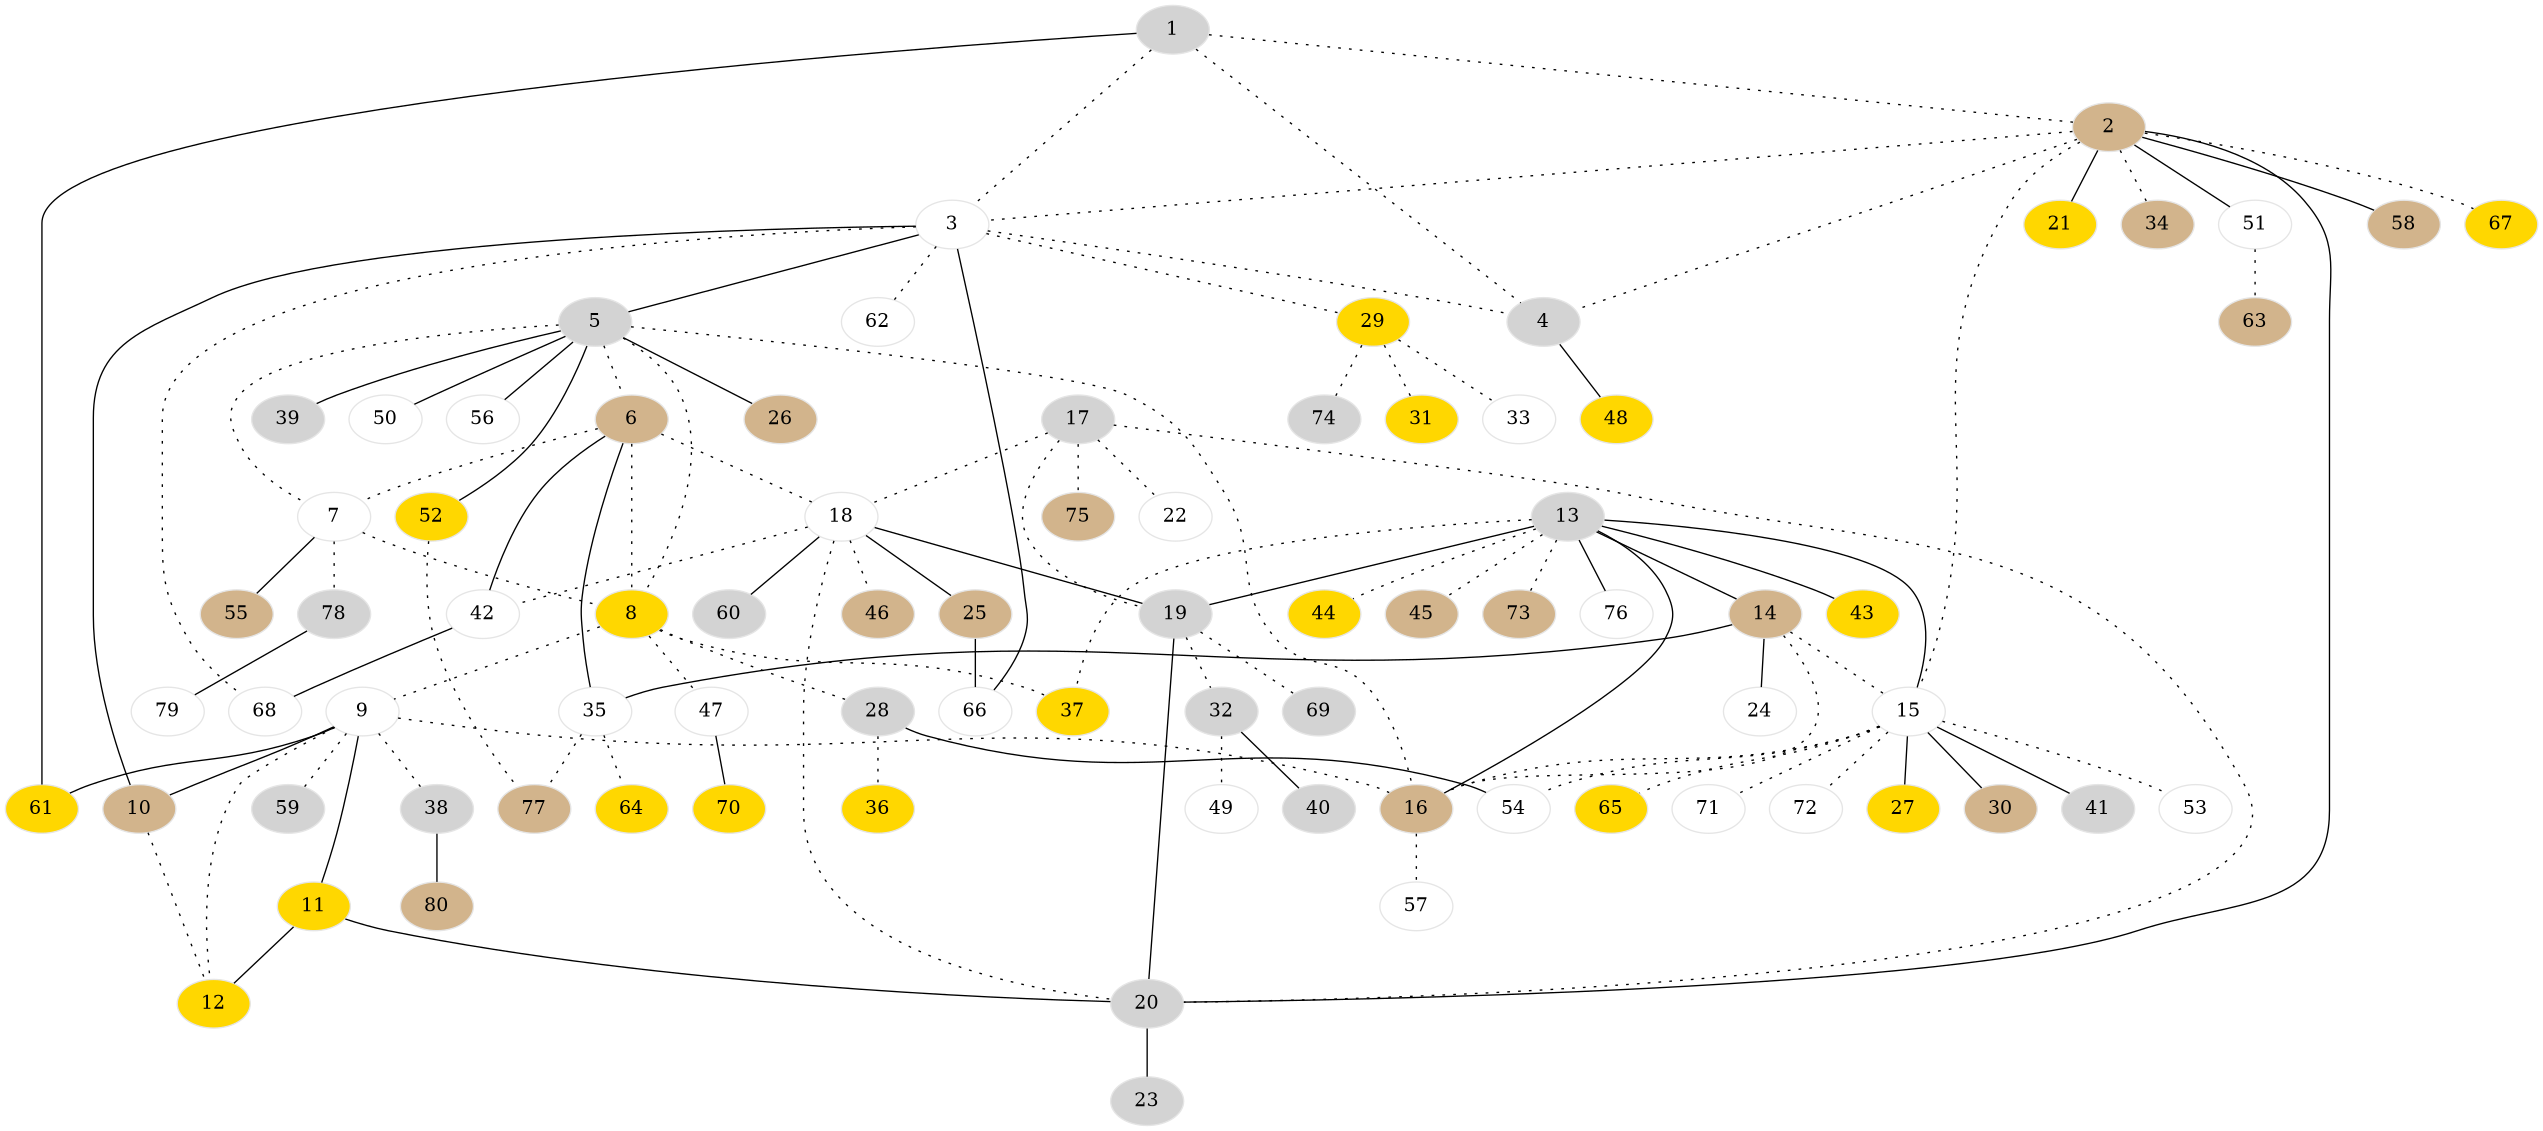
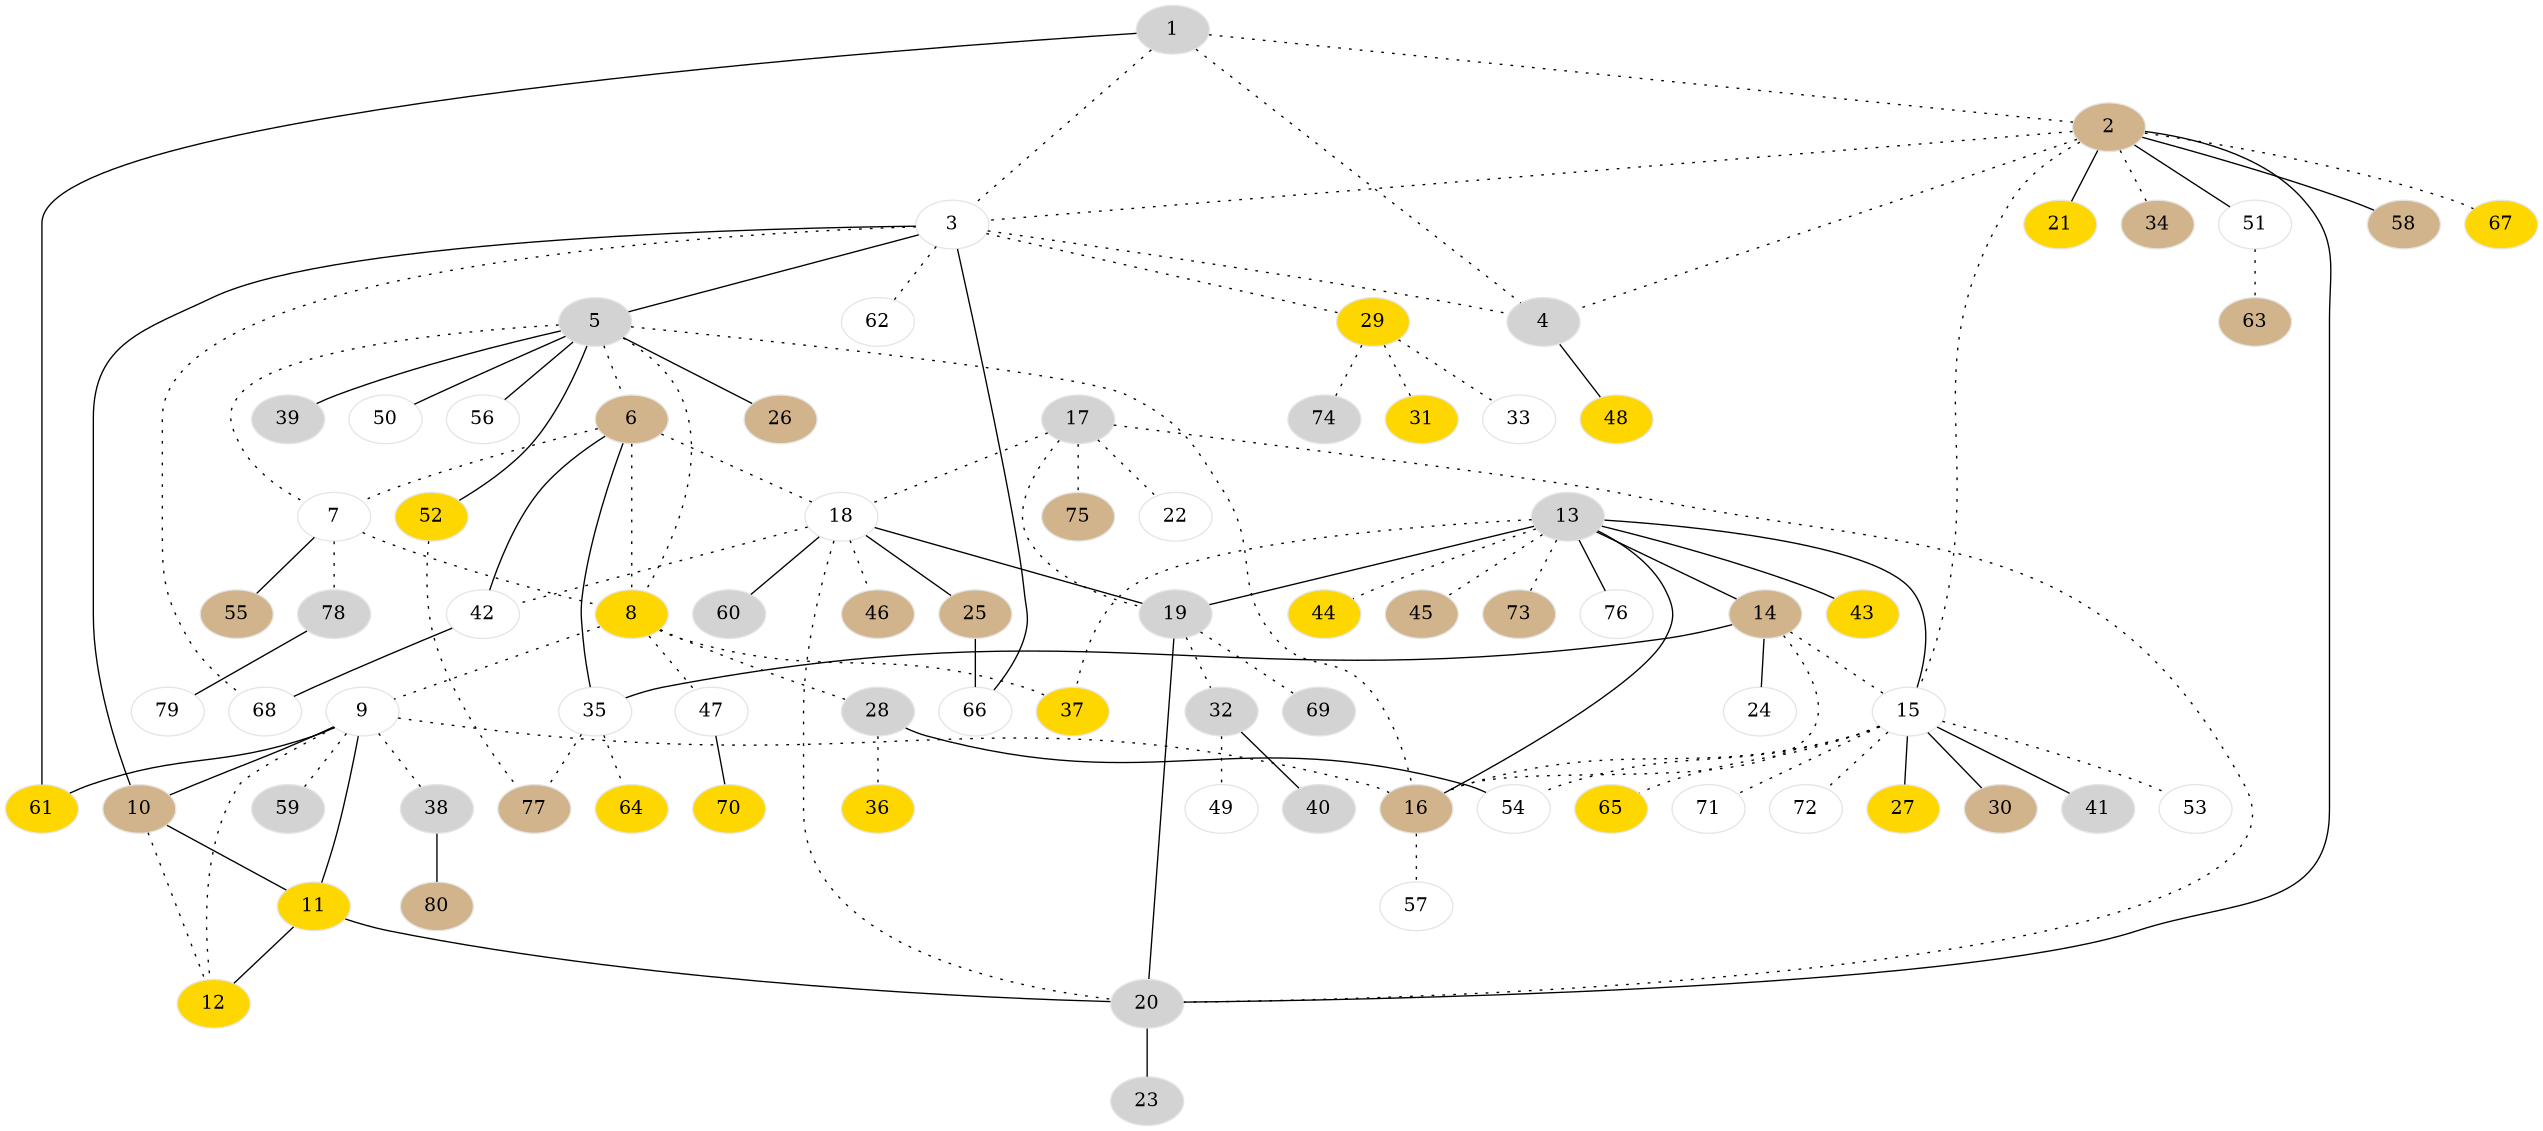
edge "10" -- "11": added
